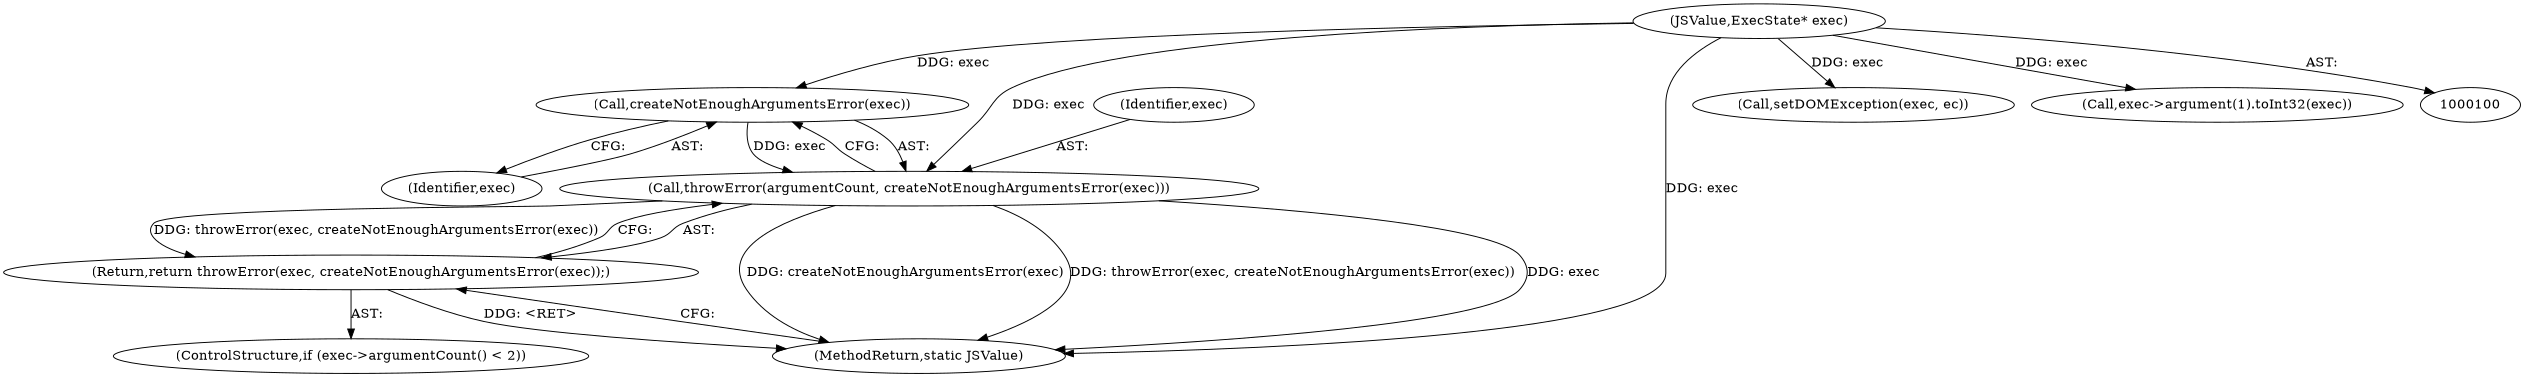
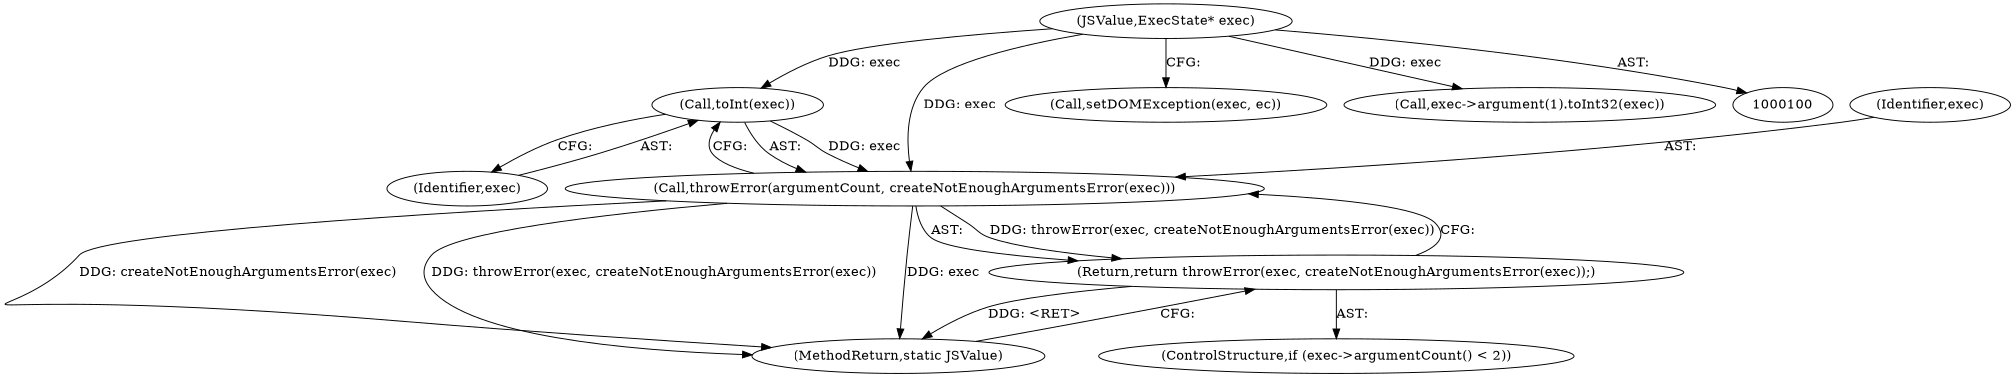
edge "(JSValue,ExecState* exec)" -> "(Call,setDOMException(exec, ec))": label "DDG: exec" -> "CFG: "
node "(Call,createNotEnoughArgumentsError(exec))": label "(Call,createNotEnoughArgumentsError(exec))" -> "(Call,toInt(exec))"
edge "(JSValue,ExecState* exec)" -> "(MethodReturn,static JSValue)": removed, label "DDG: exec"
